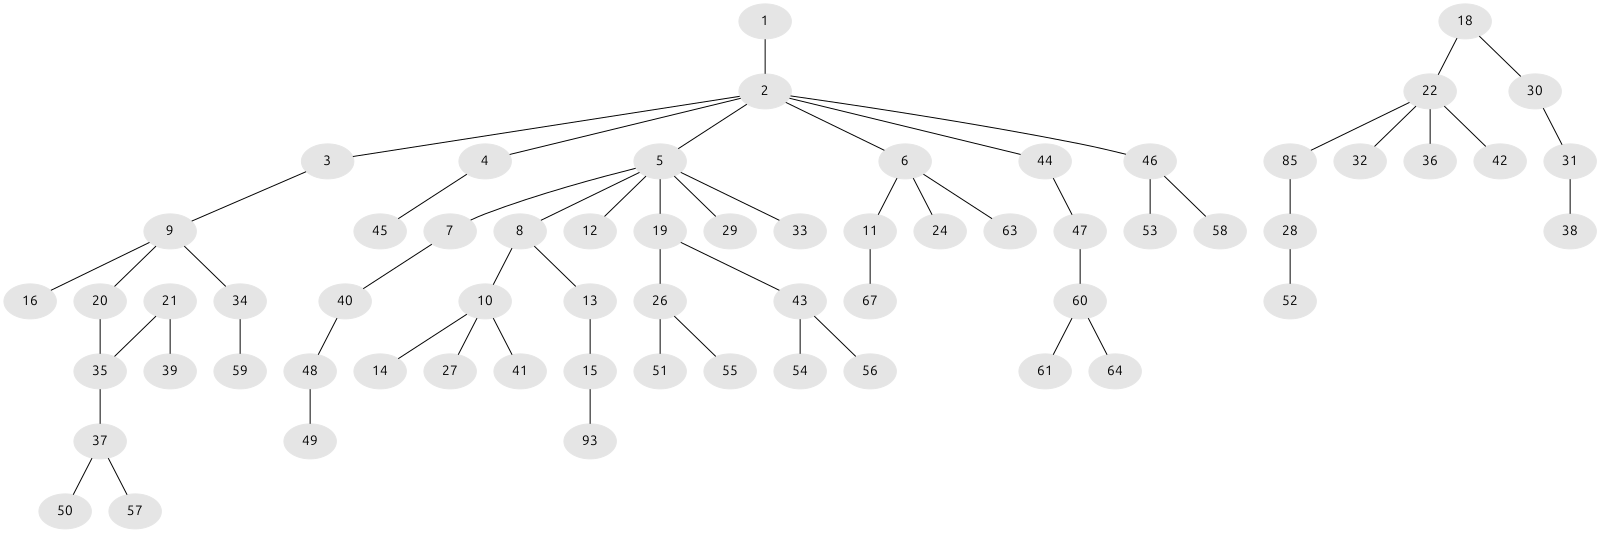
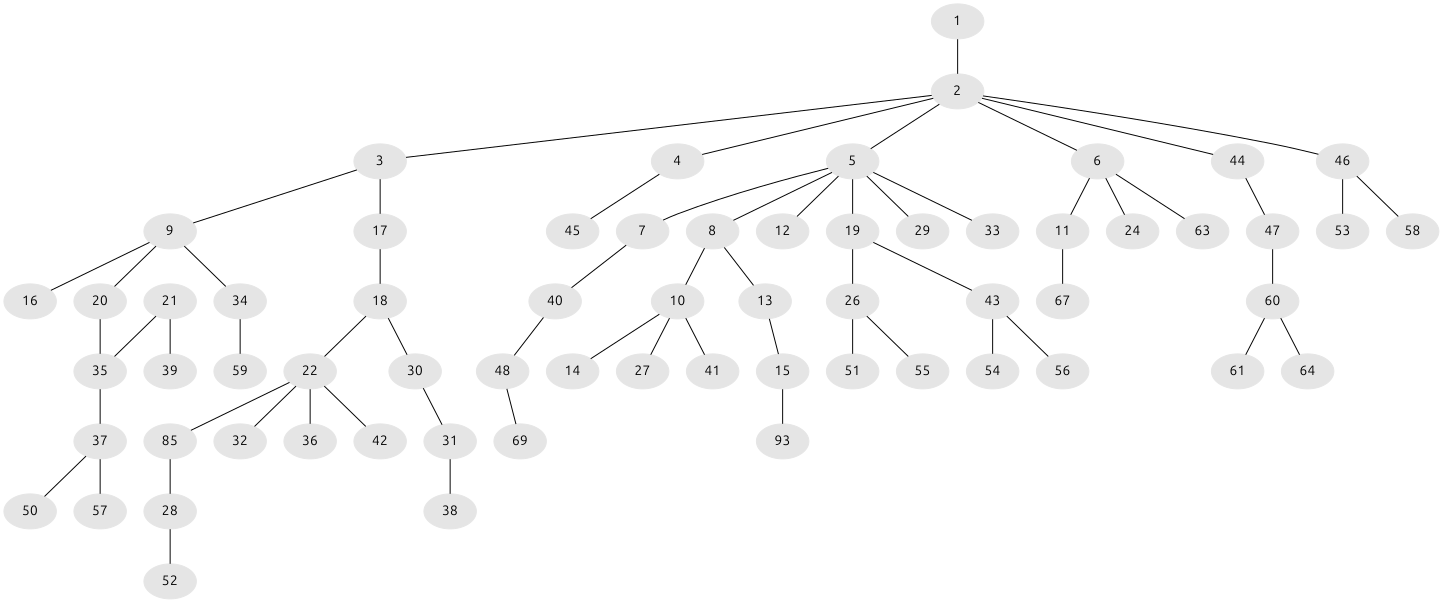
node "17": added
node "49": label "49" -> "69"
